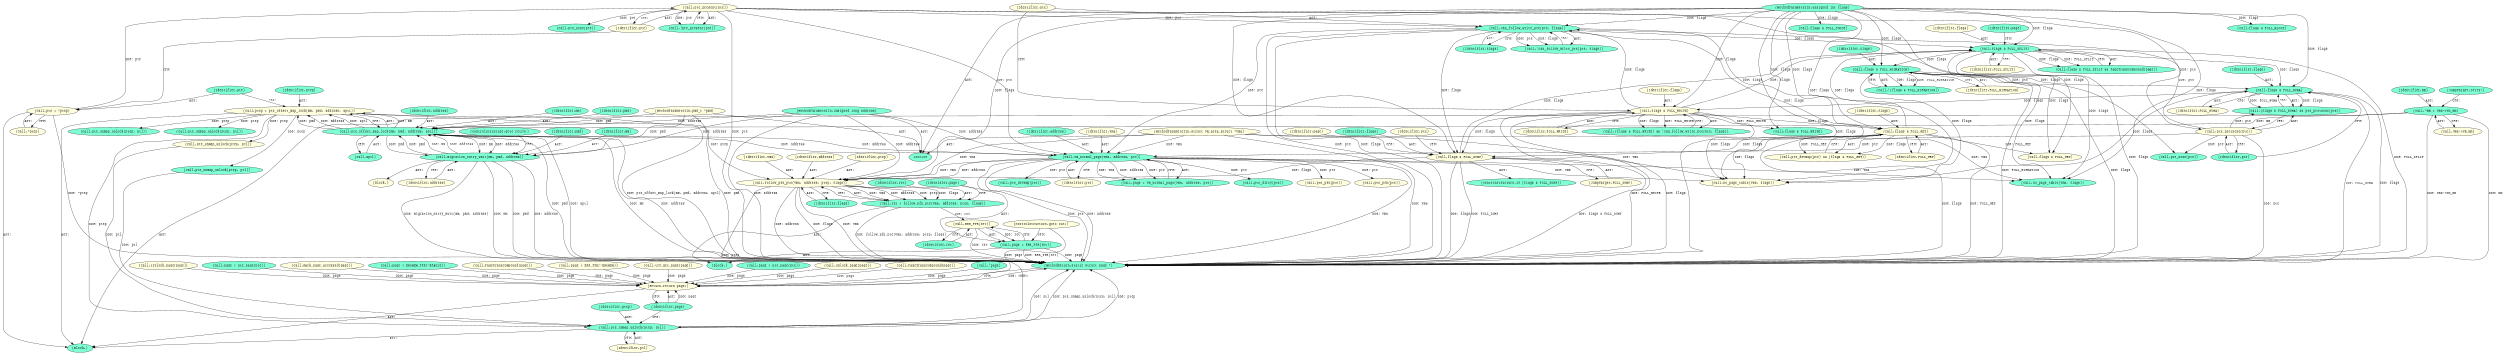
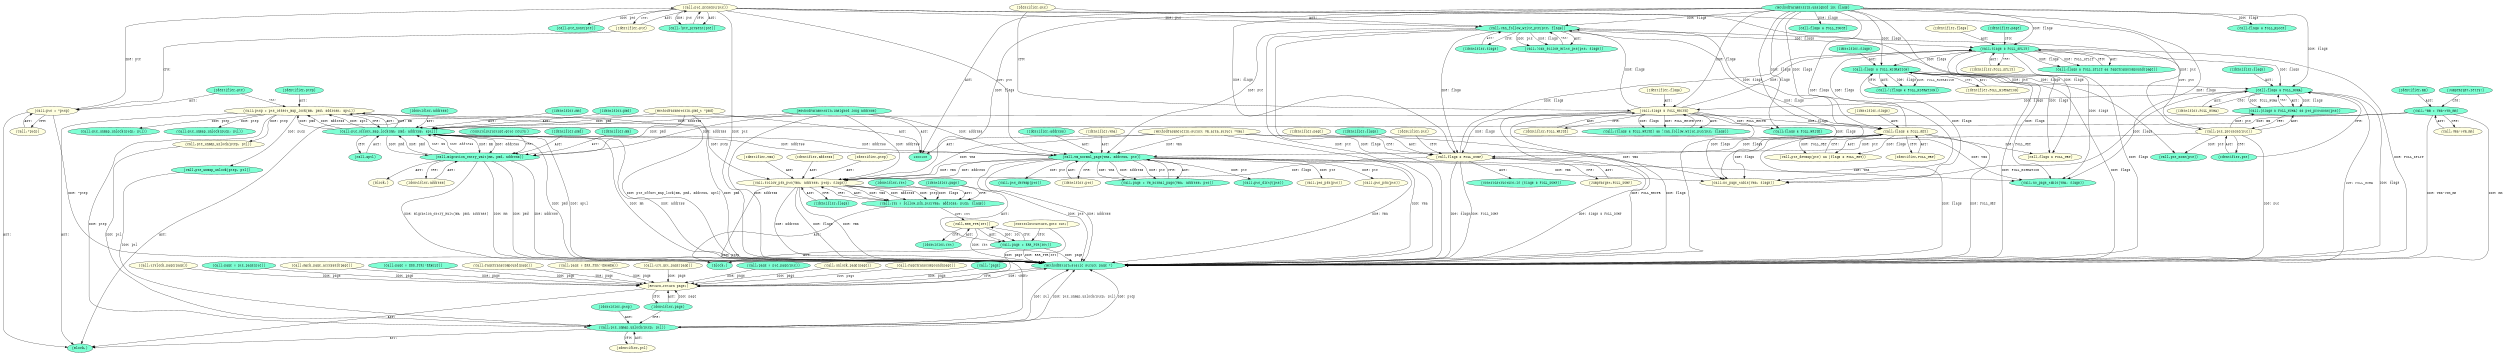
edge "(Call,ret = follow_pfn_pte(vma, address, ptep, flags))" -> "(MethodReturn,static struct page *)": removed, label "DDG: follow_pfn_pte(vma, address, ptep, flags)"
node "(Call,page = ENOMEM_PTR(-EFAULT))": label "(Call,page = ENOMEM_PTR(-EFAULT))" -> "(Call,page = ERR_PTR(-EFAULT))"
